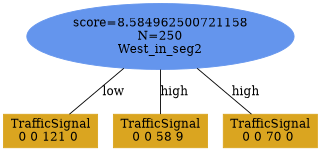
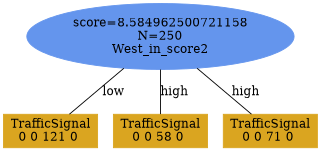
node "score=8.584962500721158 N=250 West_in_seg2": label "score=8.584962500721158 N=250 West_in_seg2" -> "score=8.584962500721158 N=250 West_in_score2"
node "TrafficSignal 0 0 58 9": label "TrafficSignal 0 0 58 9" -> "TrafficSignal 0 0 58 0"
node "TrafficSignal 0 0 70 0": label "TrafficSignal 0 0 70 0" -> "TrafficSignal 0 0 71 0"
